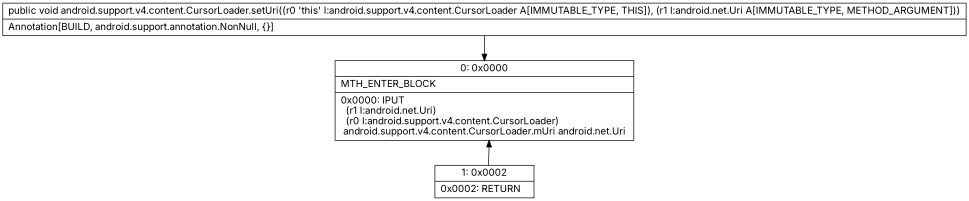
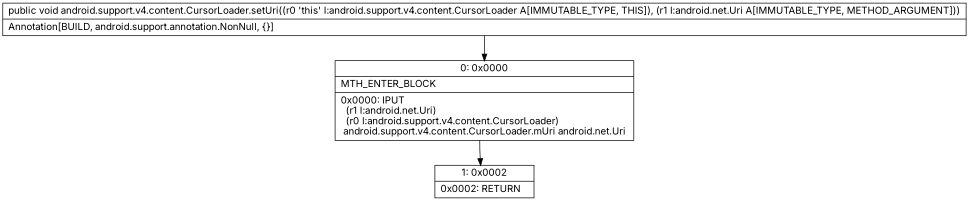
edge "1: 0x0002" -> "0: 0x0000": reversed
